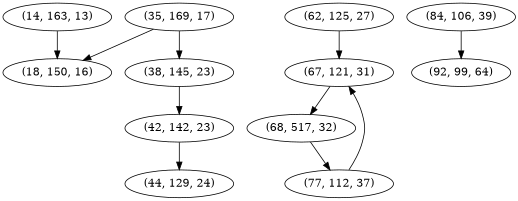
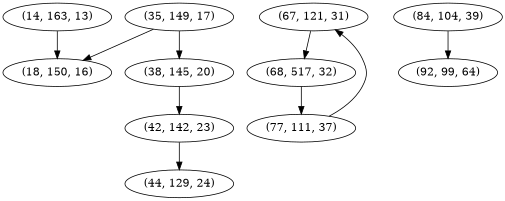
node "(35, 169, 17)": label "(35, 169, 17)" -> "(35, 149, 17)"
node "(62, 125, 27)": removed
node "(84, 106, 39)": label "(84, 106, 39)" -> "(84, 104, 39)"
node "(38, 145, 23)": label "(38, 145, 23)" -> "(38, 145, 20)"
node "(77, 112, 37)": label "(77, 112, 37)" -> "(77, 111, 37)"
